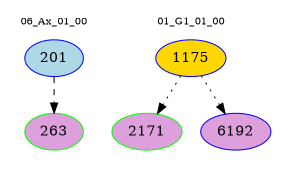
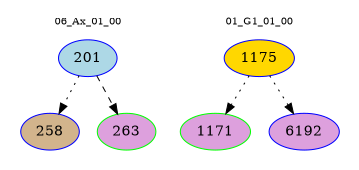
node "258": added
node "2171": label "2171" -> "1171"
